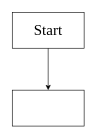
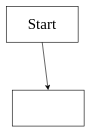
node "Start": moved (48, 30) -> (42, 24)
